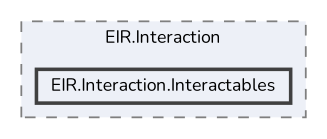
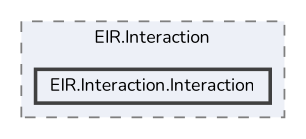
node "EIR.Interaction.Interactables": label "EIR.Interaction.Interactables" -> "EIR.Interaction.Interaction"
